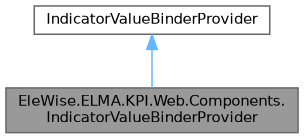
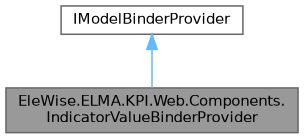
node "IndicatorValueBinderProvider": label "IndicatorValueBinderProvider" -> "IModelBinderProvider"
